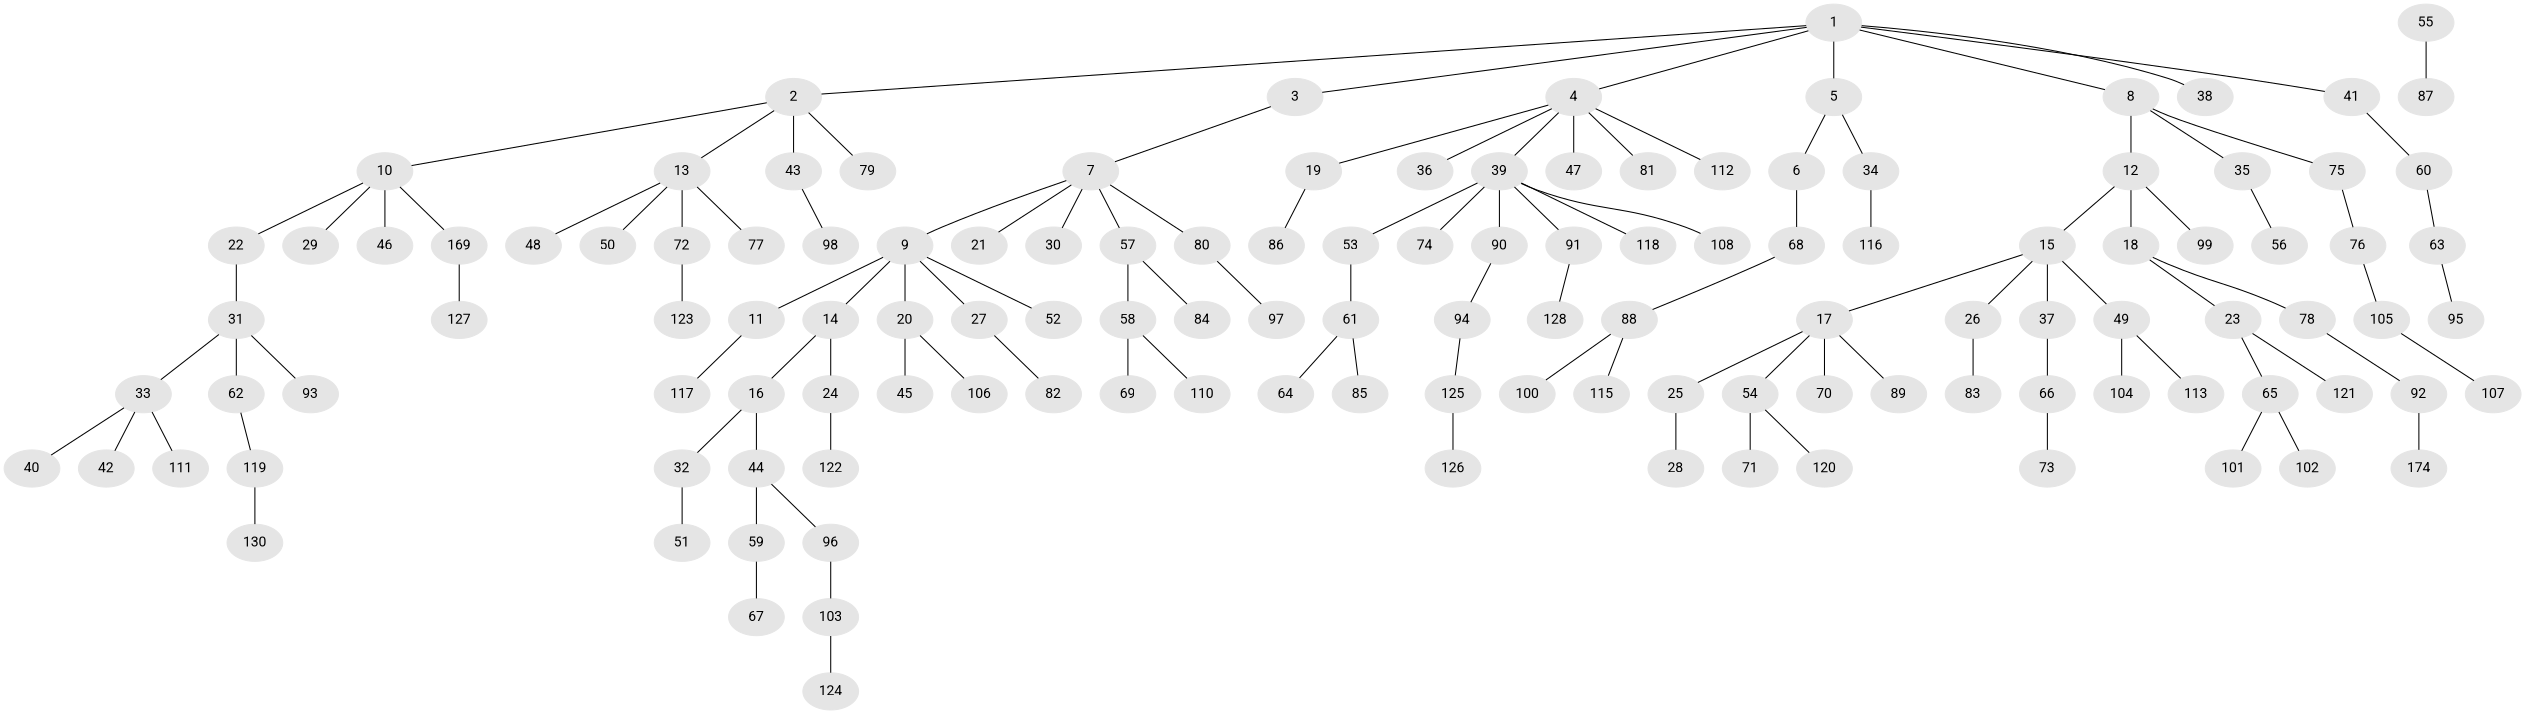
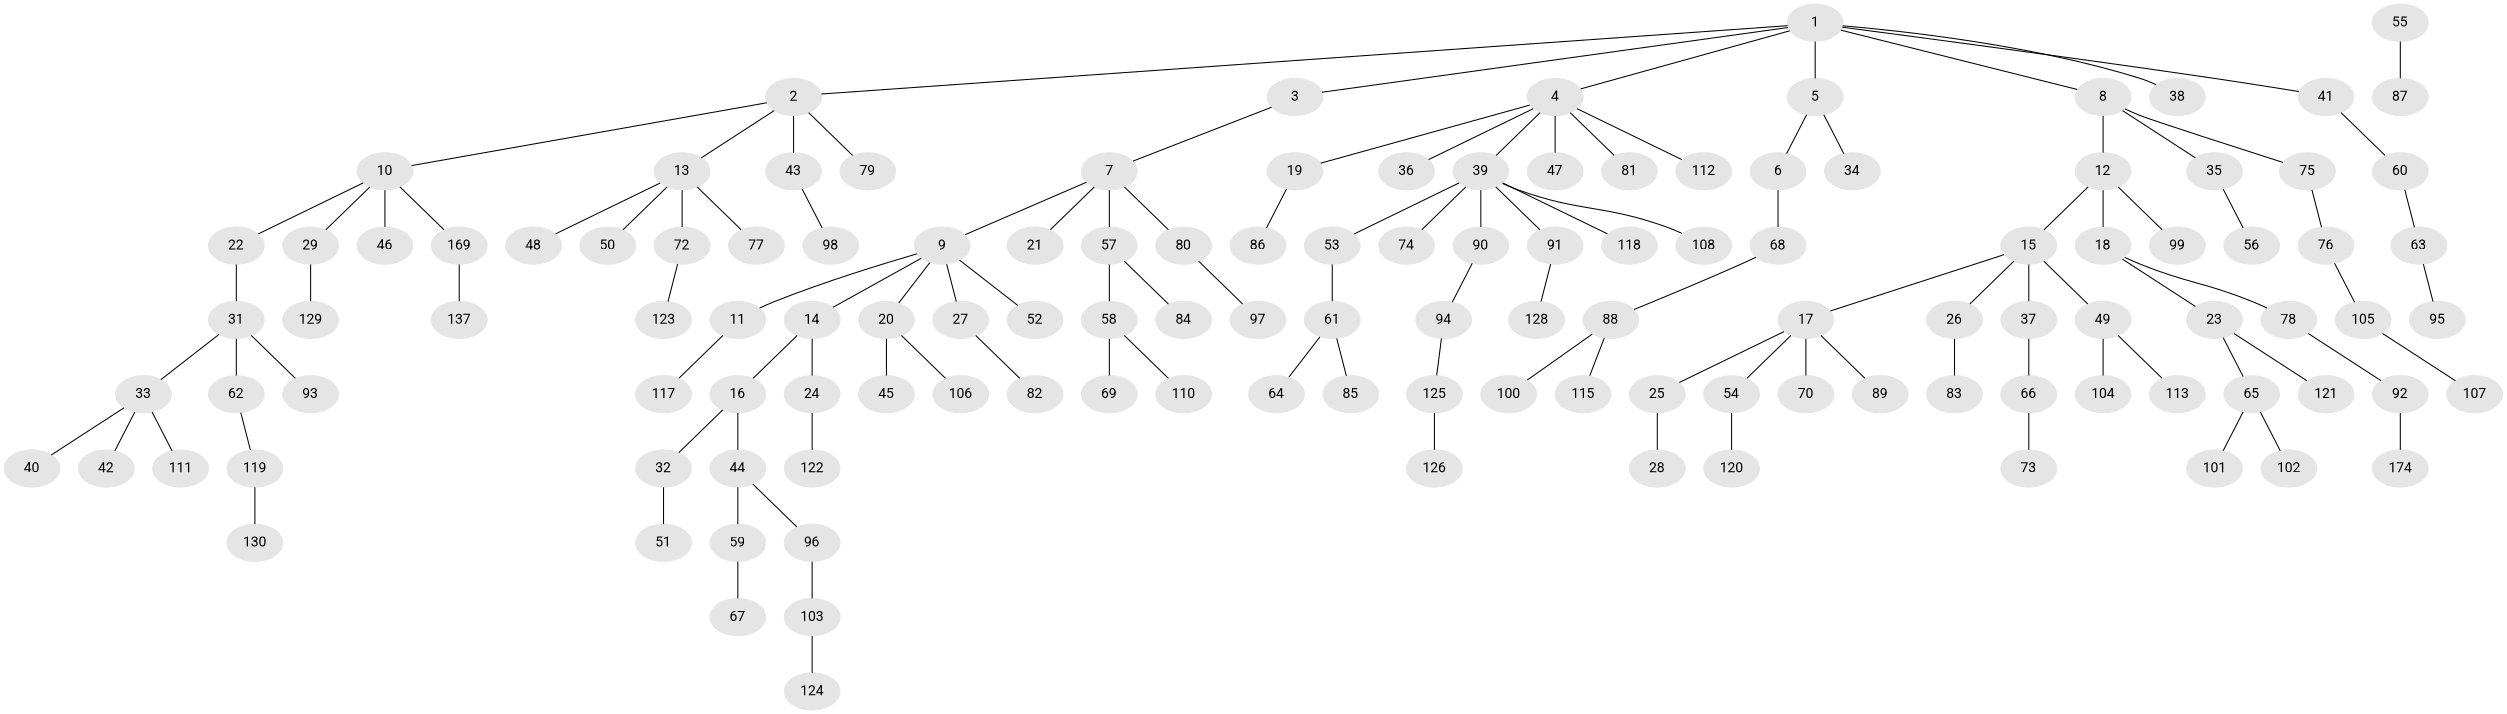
node "30": removed
node "116": removed
node "129": added
node "127": label "127" -> "137"
node "71": removed
